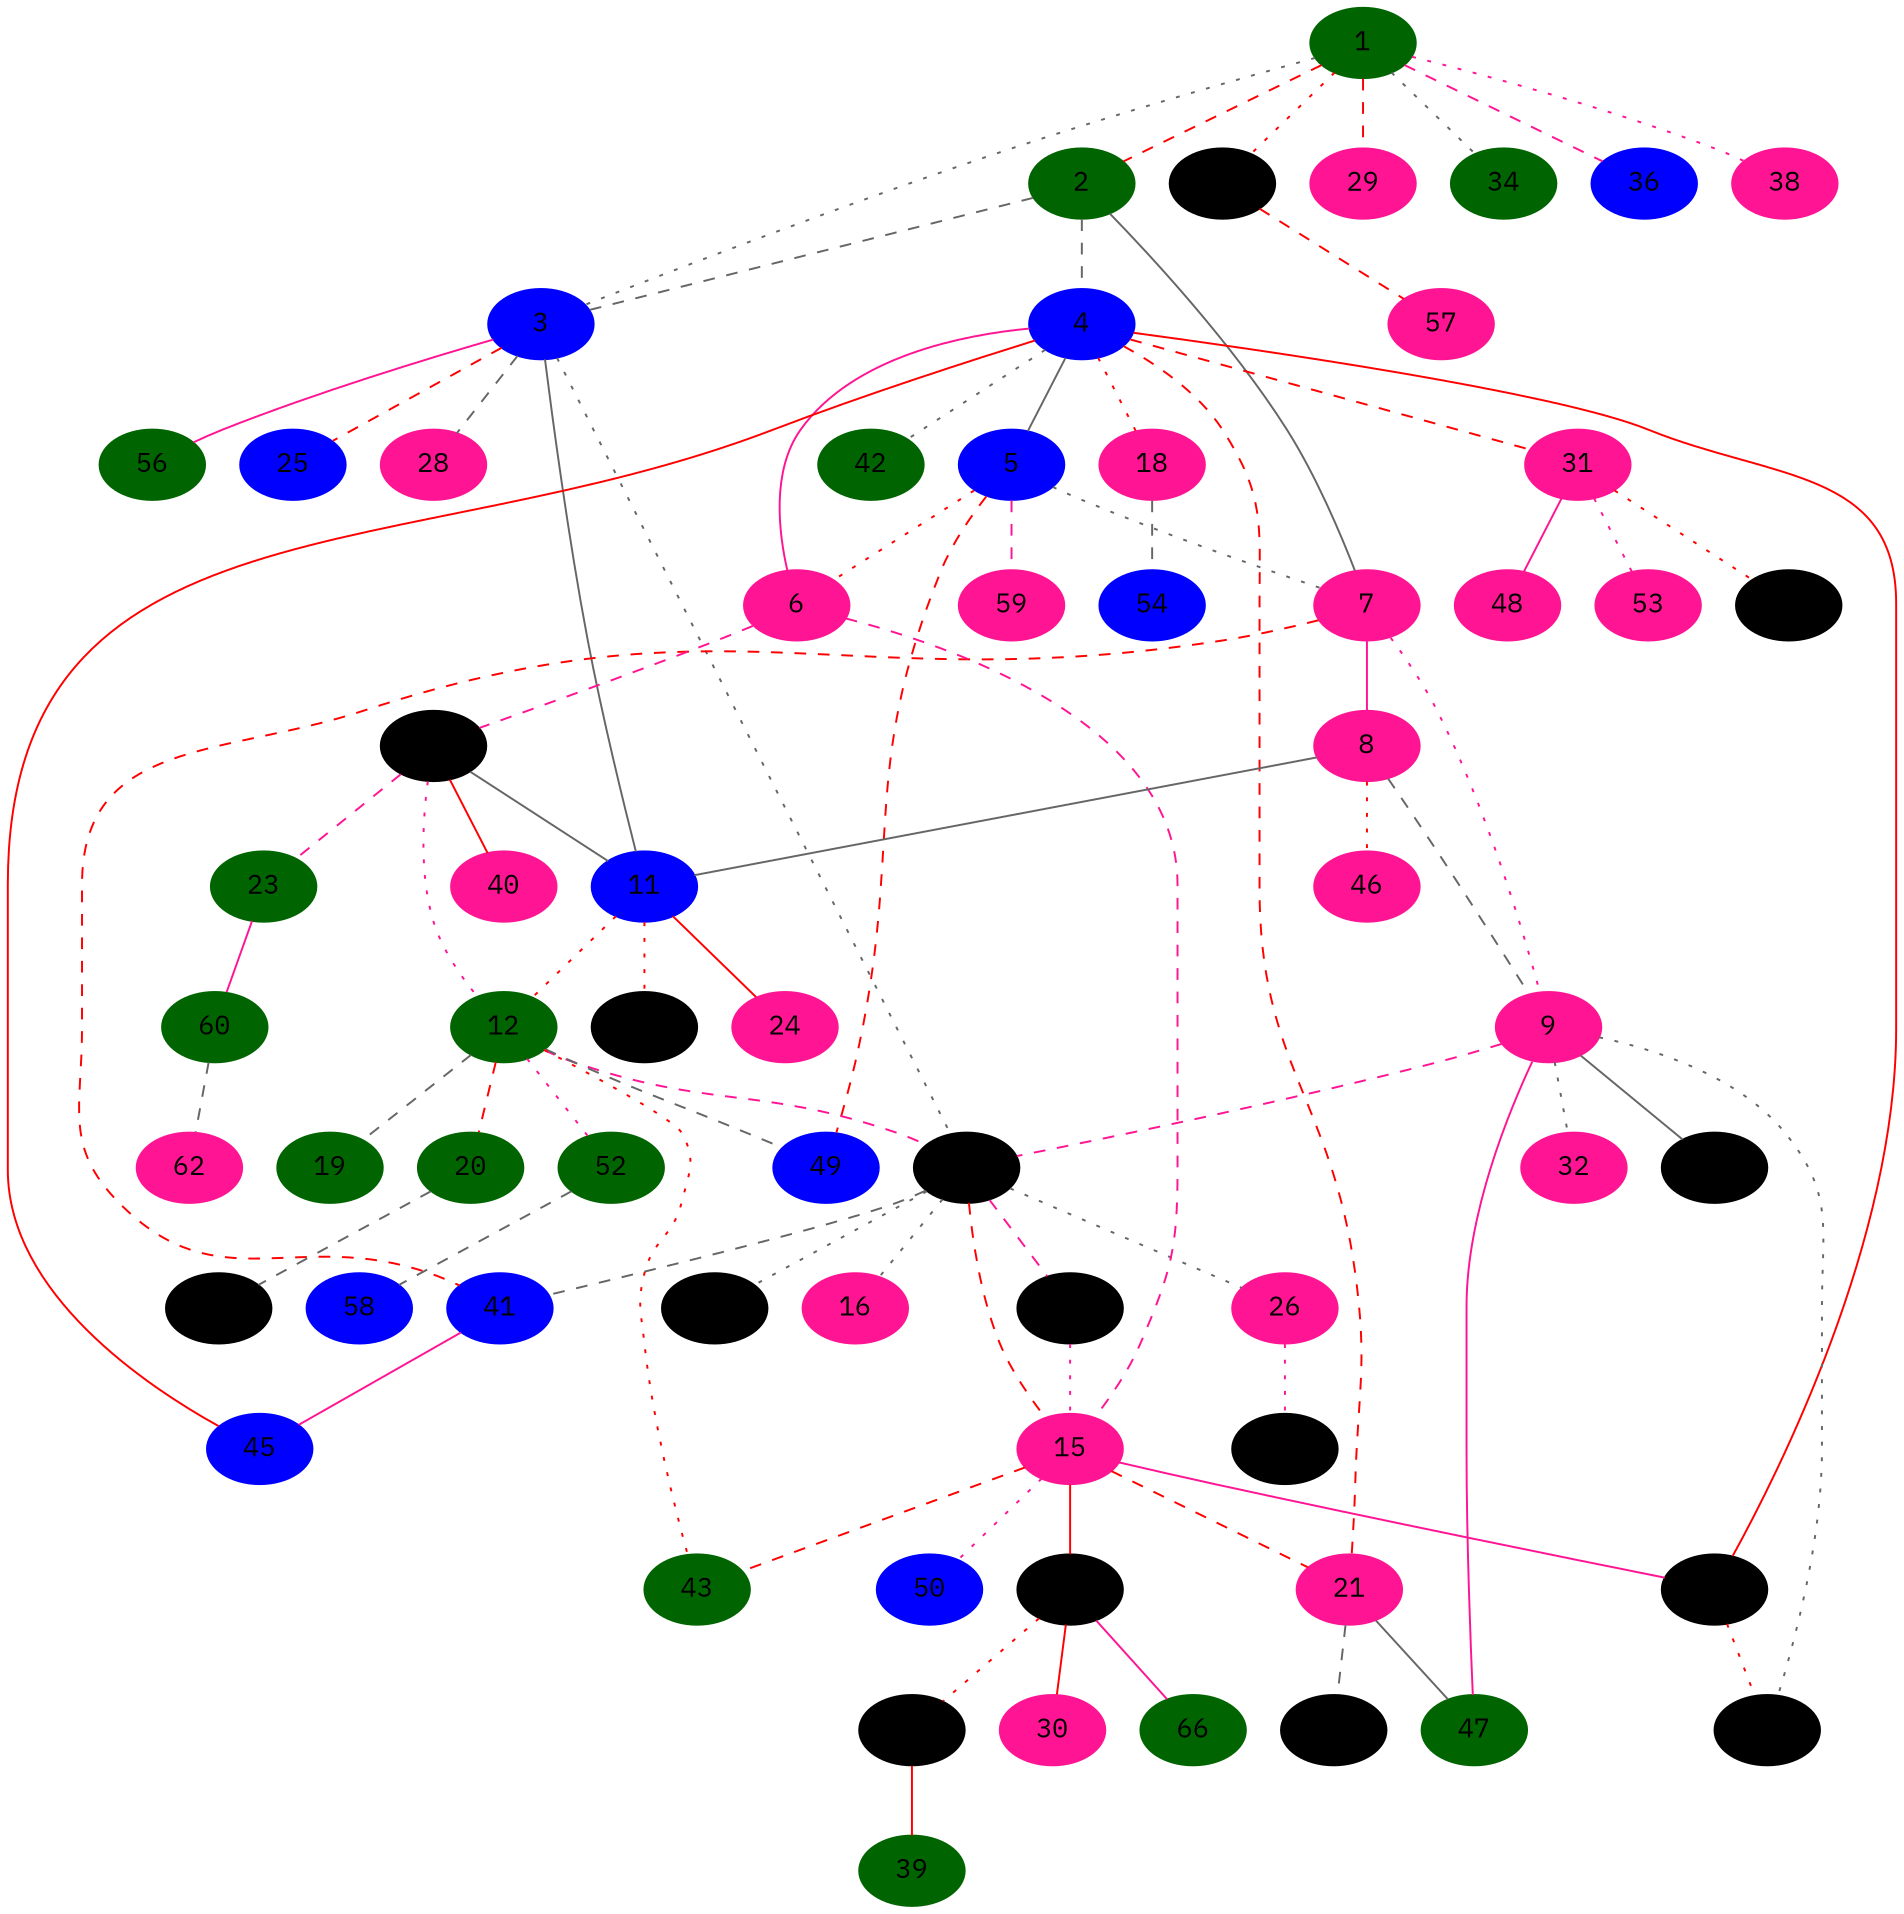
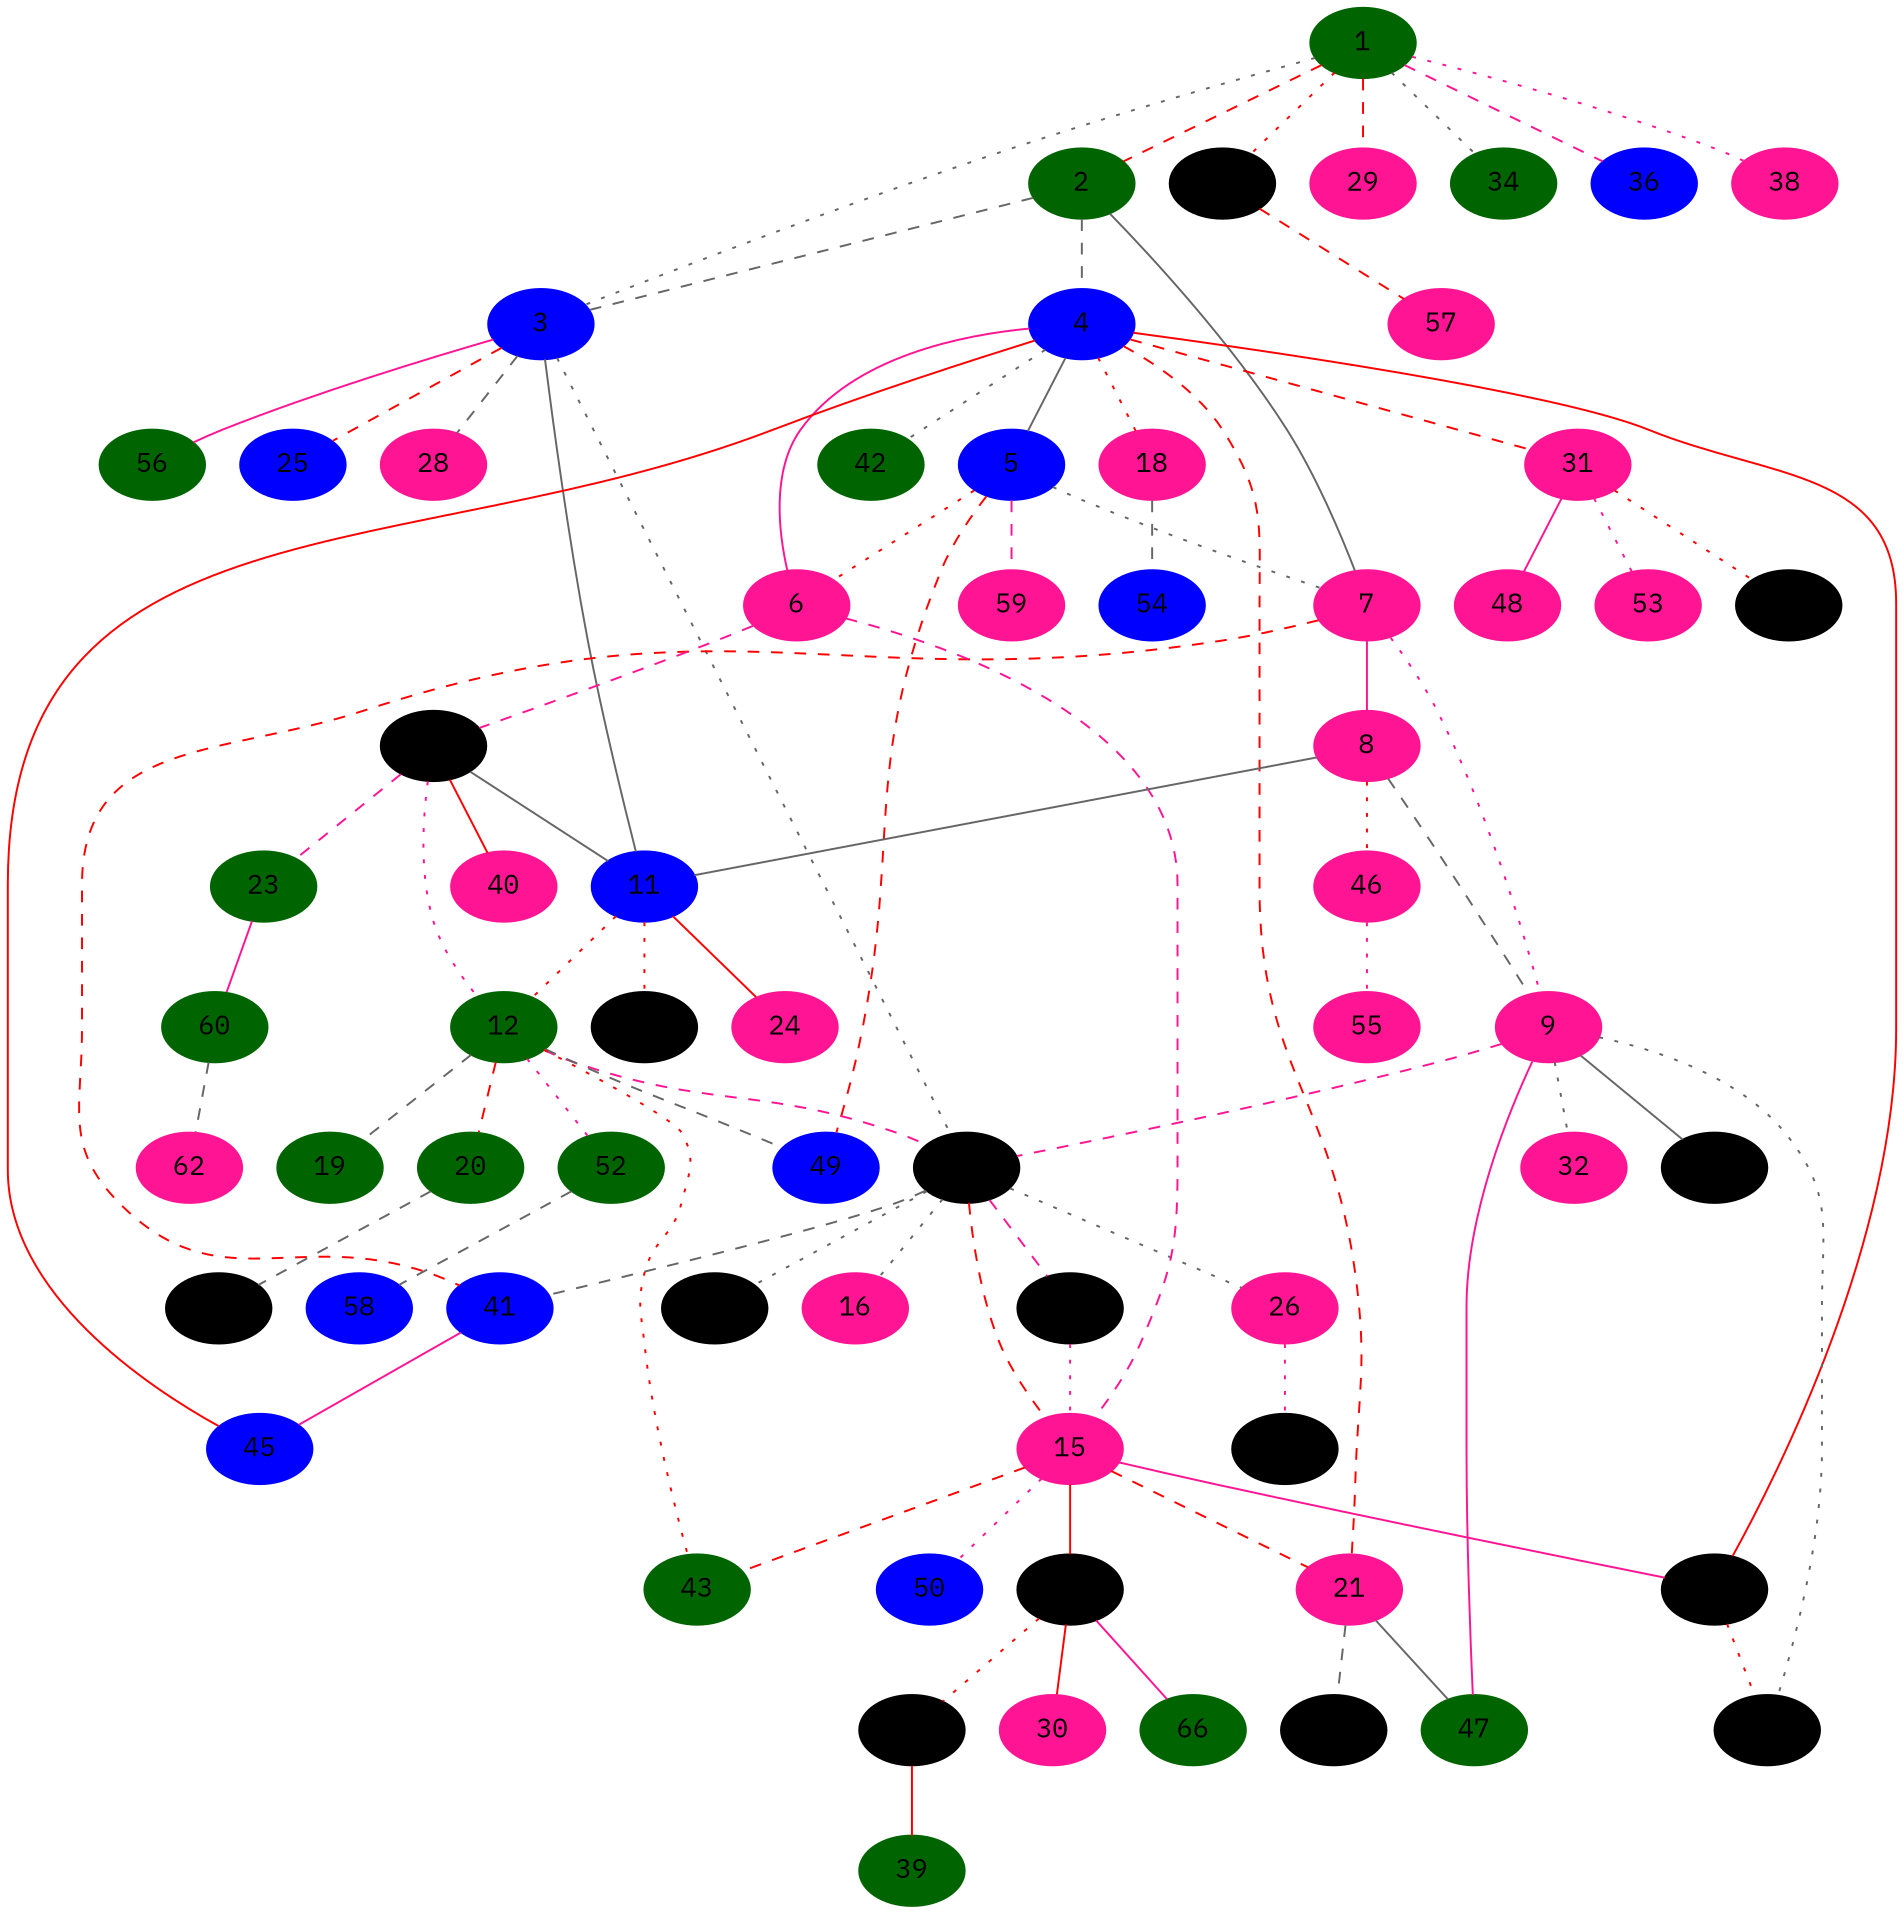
node "55": added
